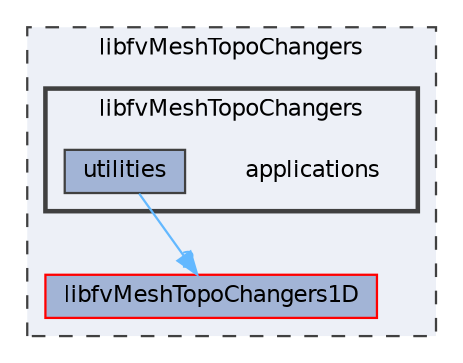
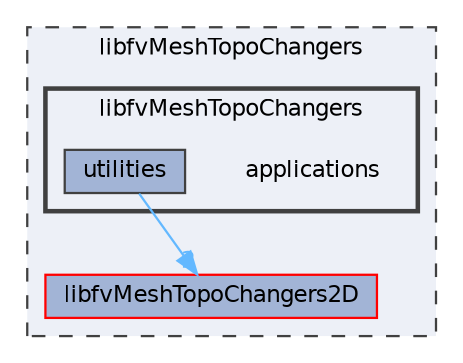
node "libfvMeshTopoChangers1D": label "libfvMeshTopoChangers1D" -> "libfvMeshTopoChangers2D"
